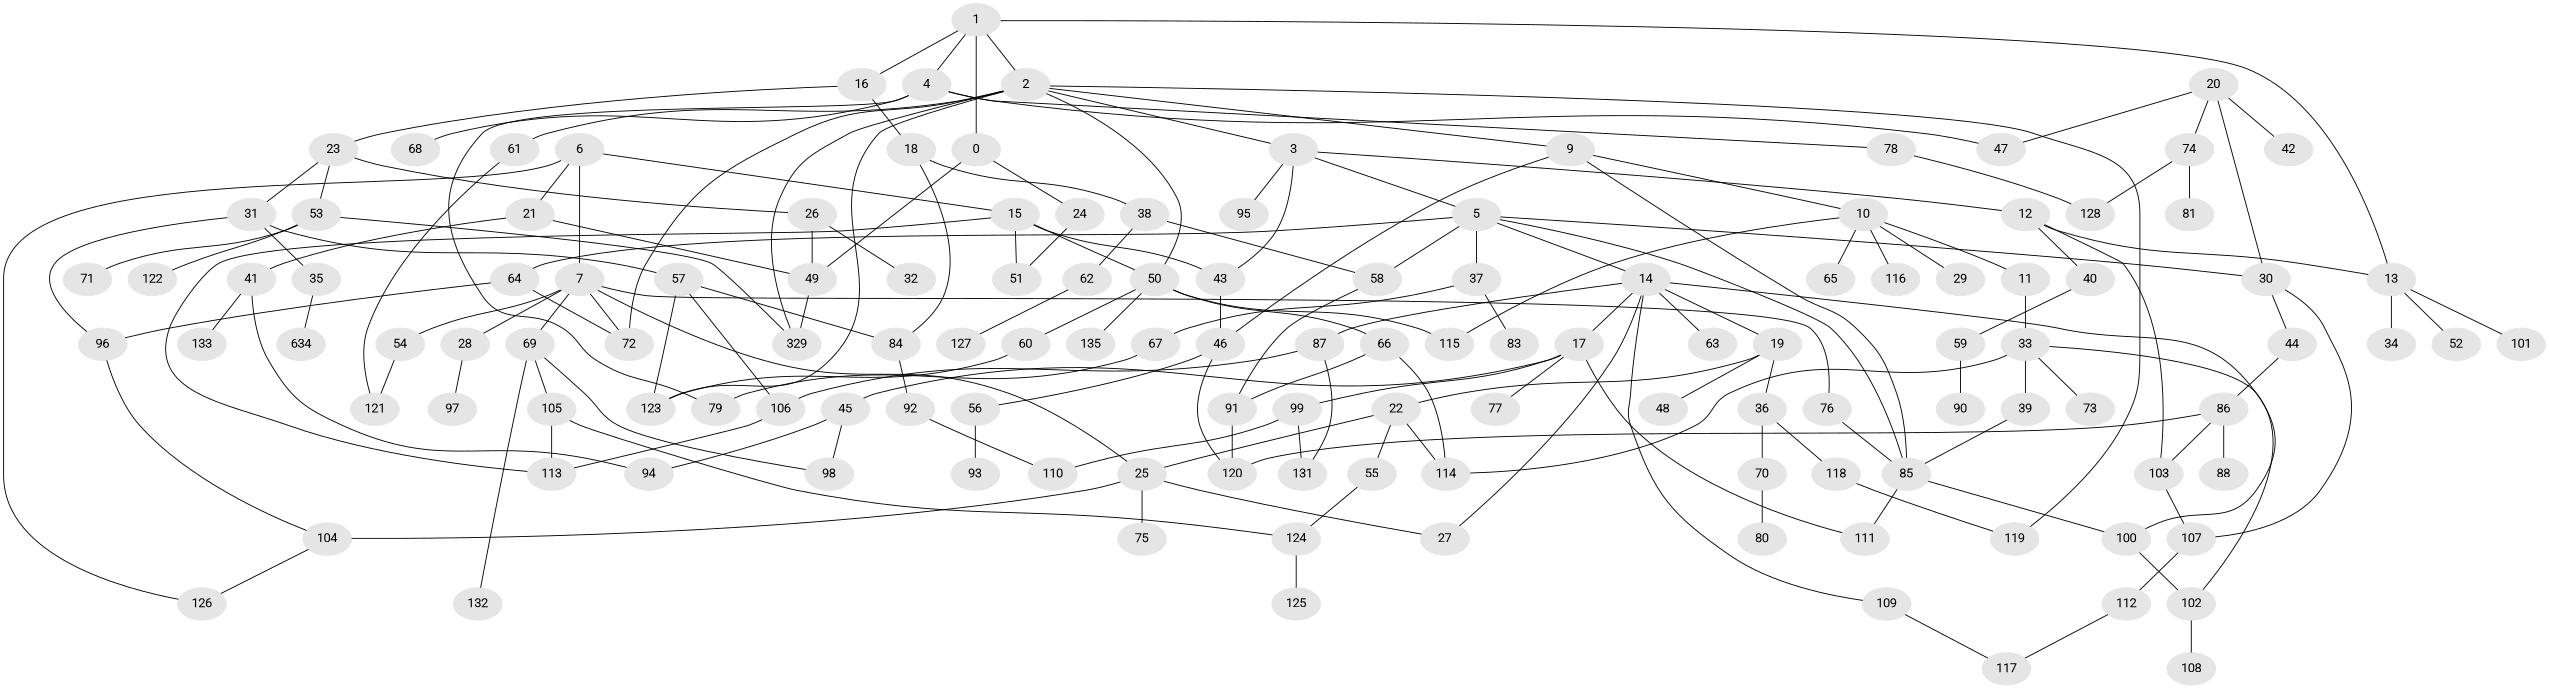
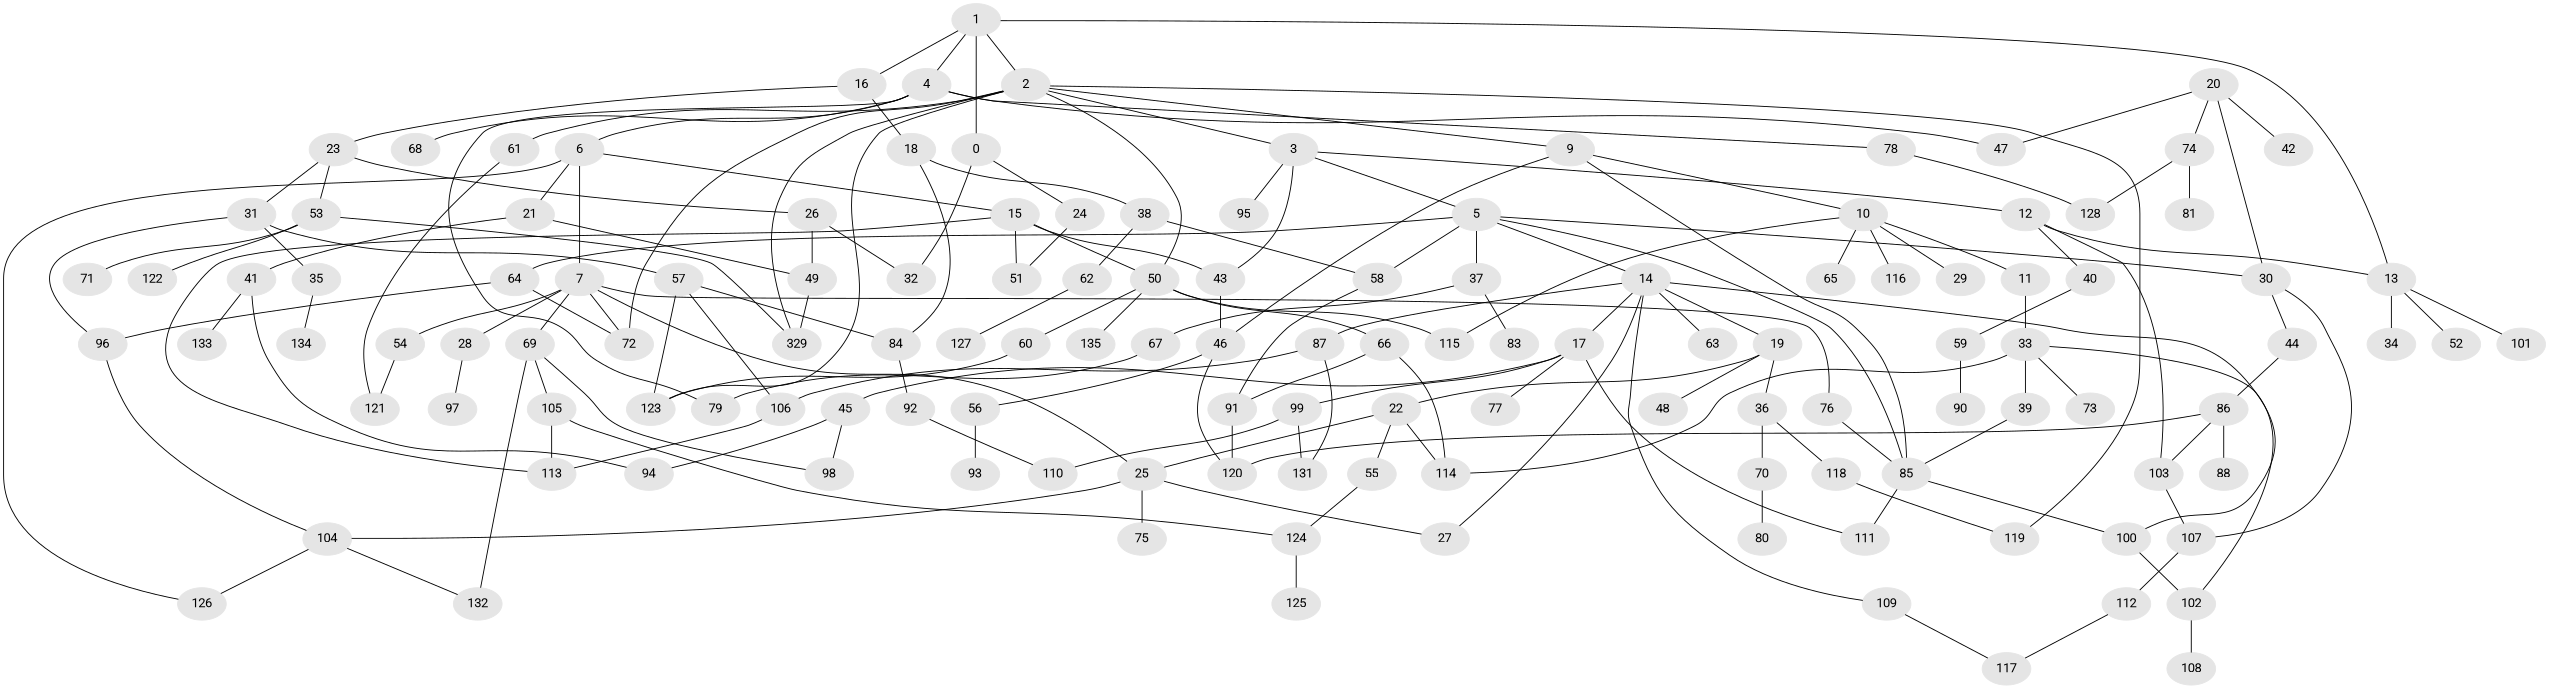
edge "4" -- "6": added
edge "0" -- "49": now "0" -- "32"
node "634": label "634" -> "134"
edge "104" -- "132": added
